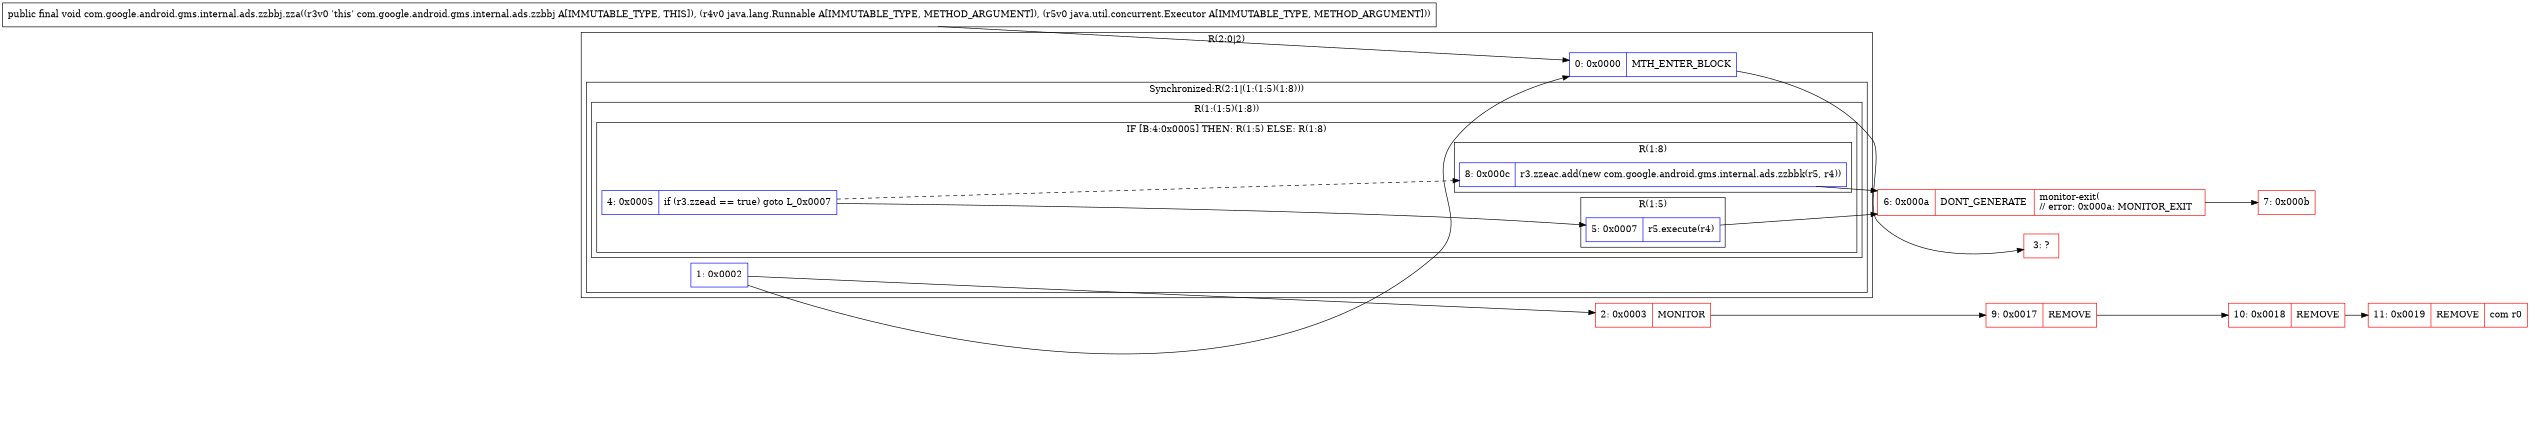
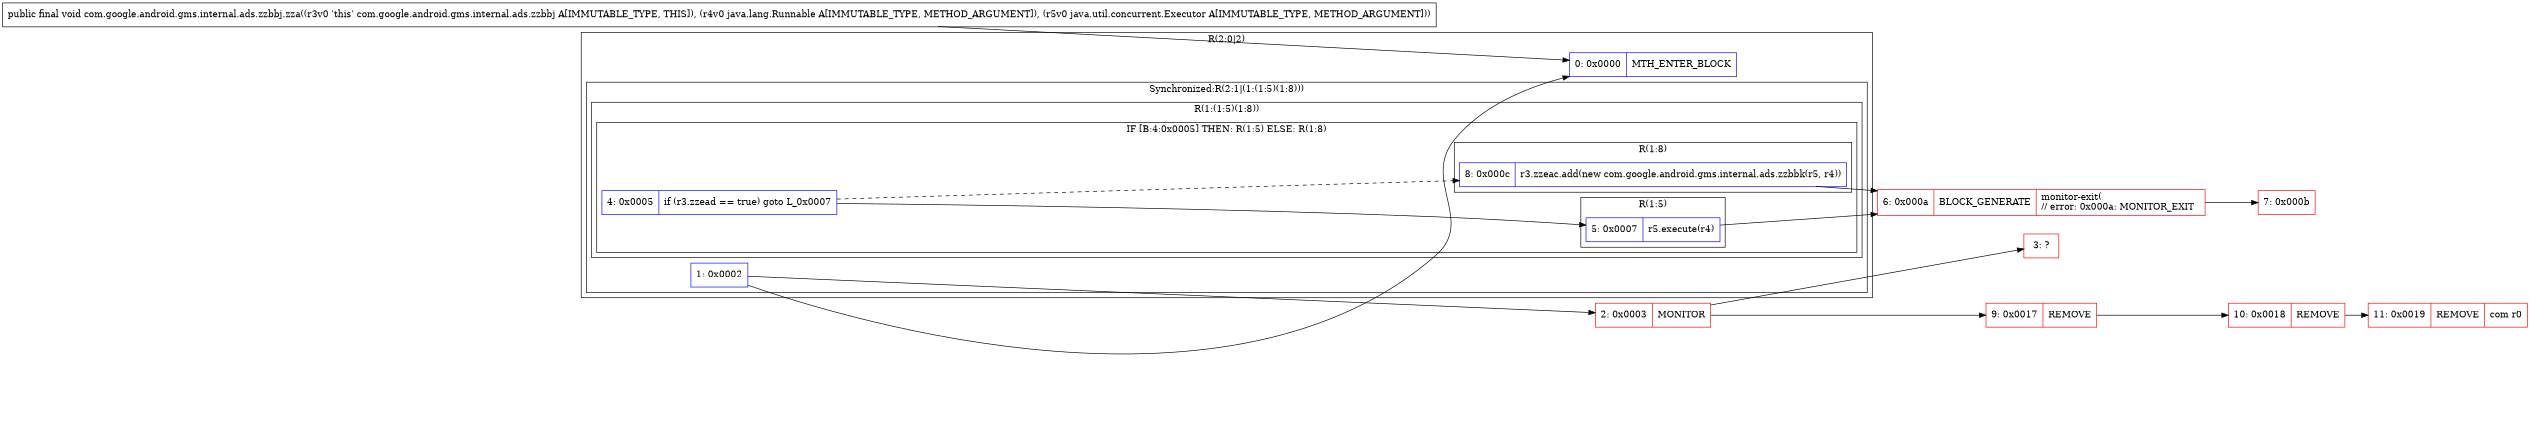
node "6: 0x000a": text "DONT_GENERATE" -> "BLOCK_GENERATE"
edge "0: 0x0000" -> "3: ?": now "2: 0x0003" -> "3: ?"
